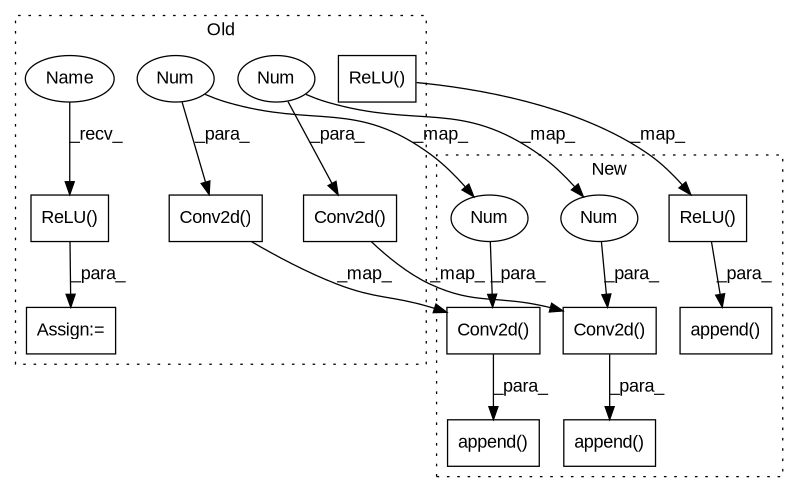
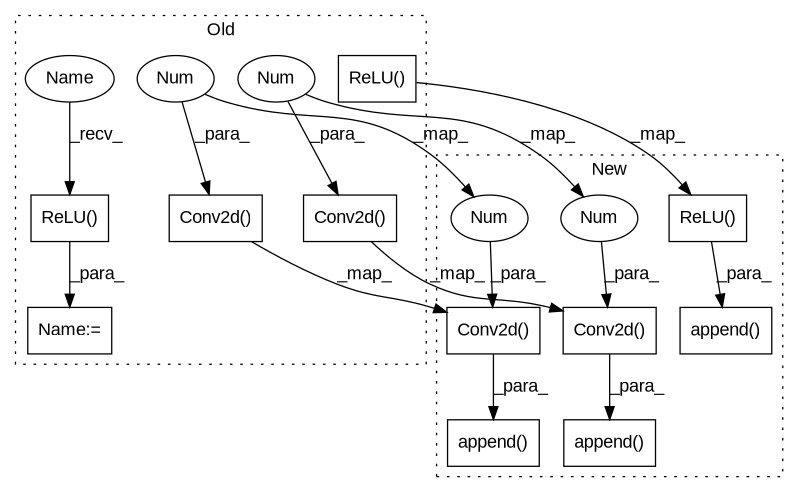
node "Assign:=": label "Assign:=" -> "Name:="
